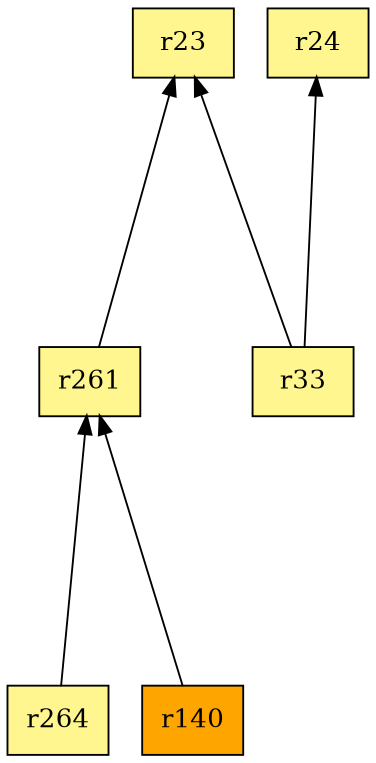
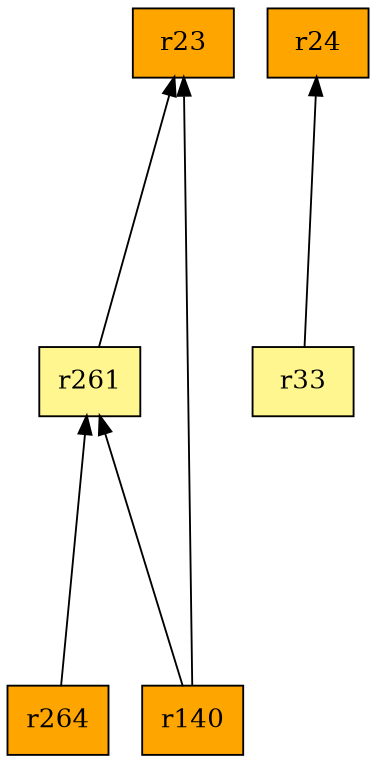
node "r23": fillcolor khaki1 -> orange
node "r24": fillcolor khaki1 -> orange
edge "r33" -> "r23": now "r140" -> "r23"
node "r264": fillcolor khaki1 -> orange
